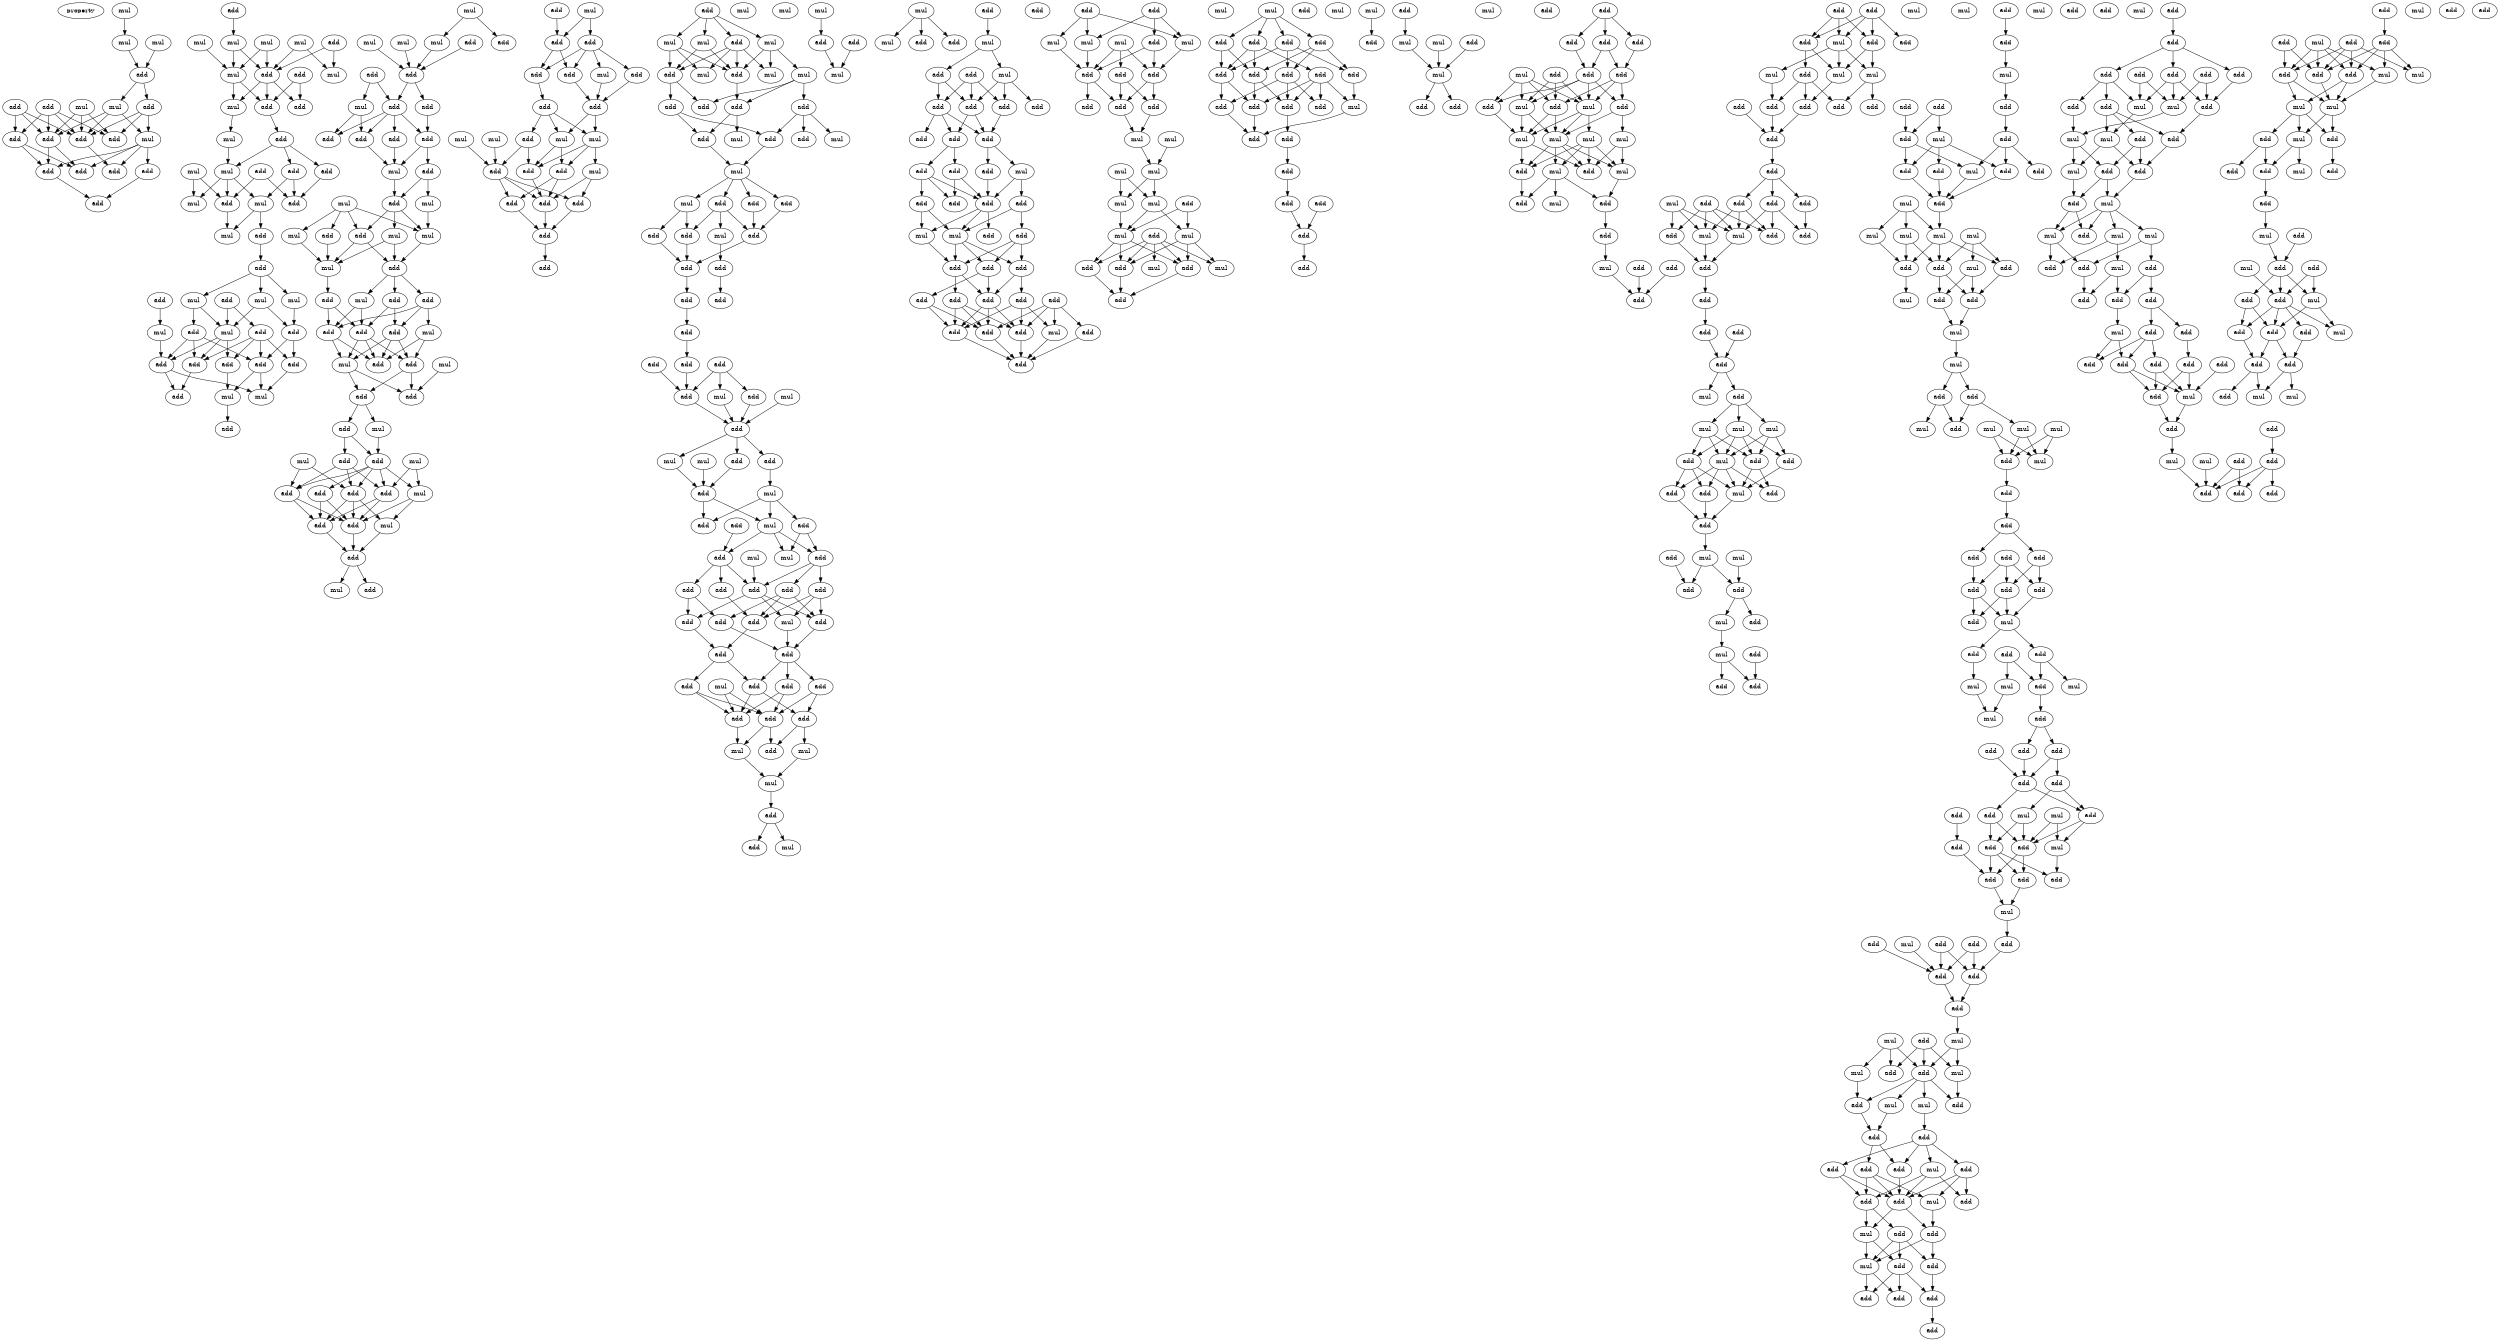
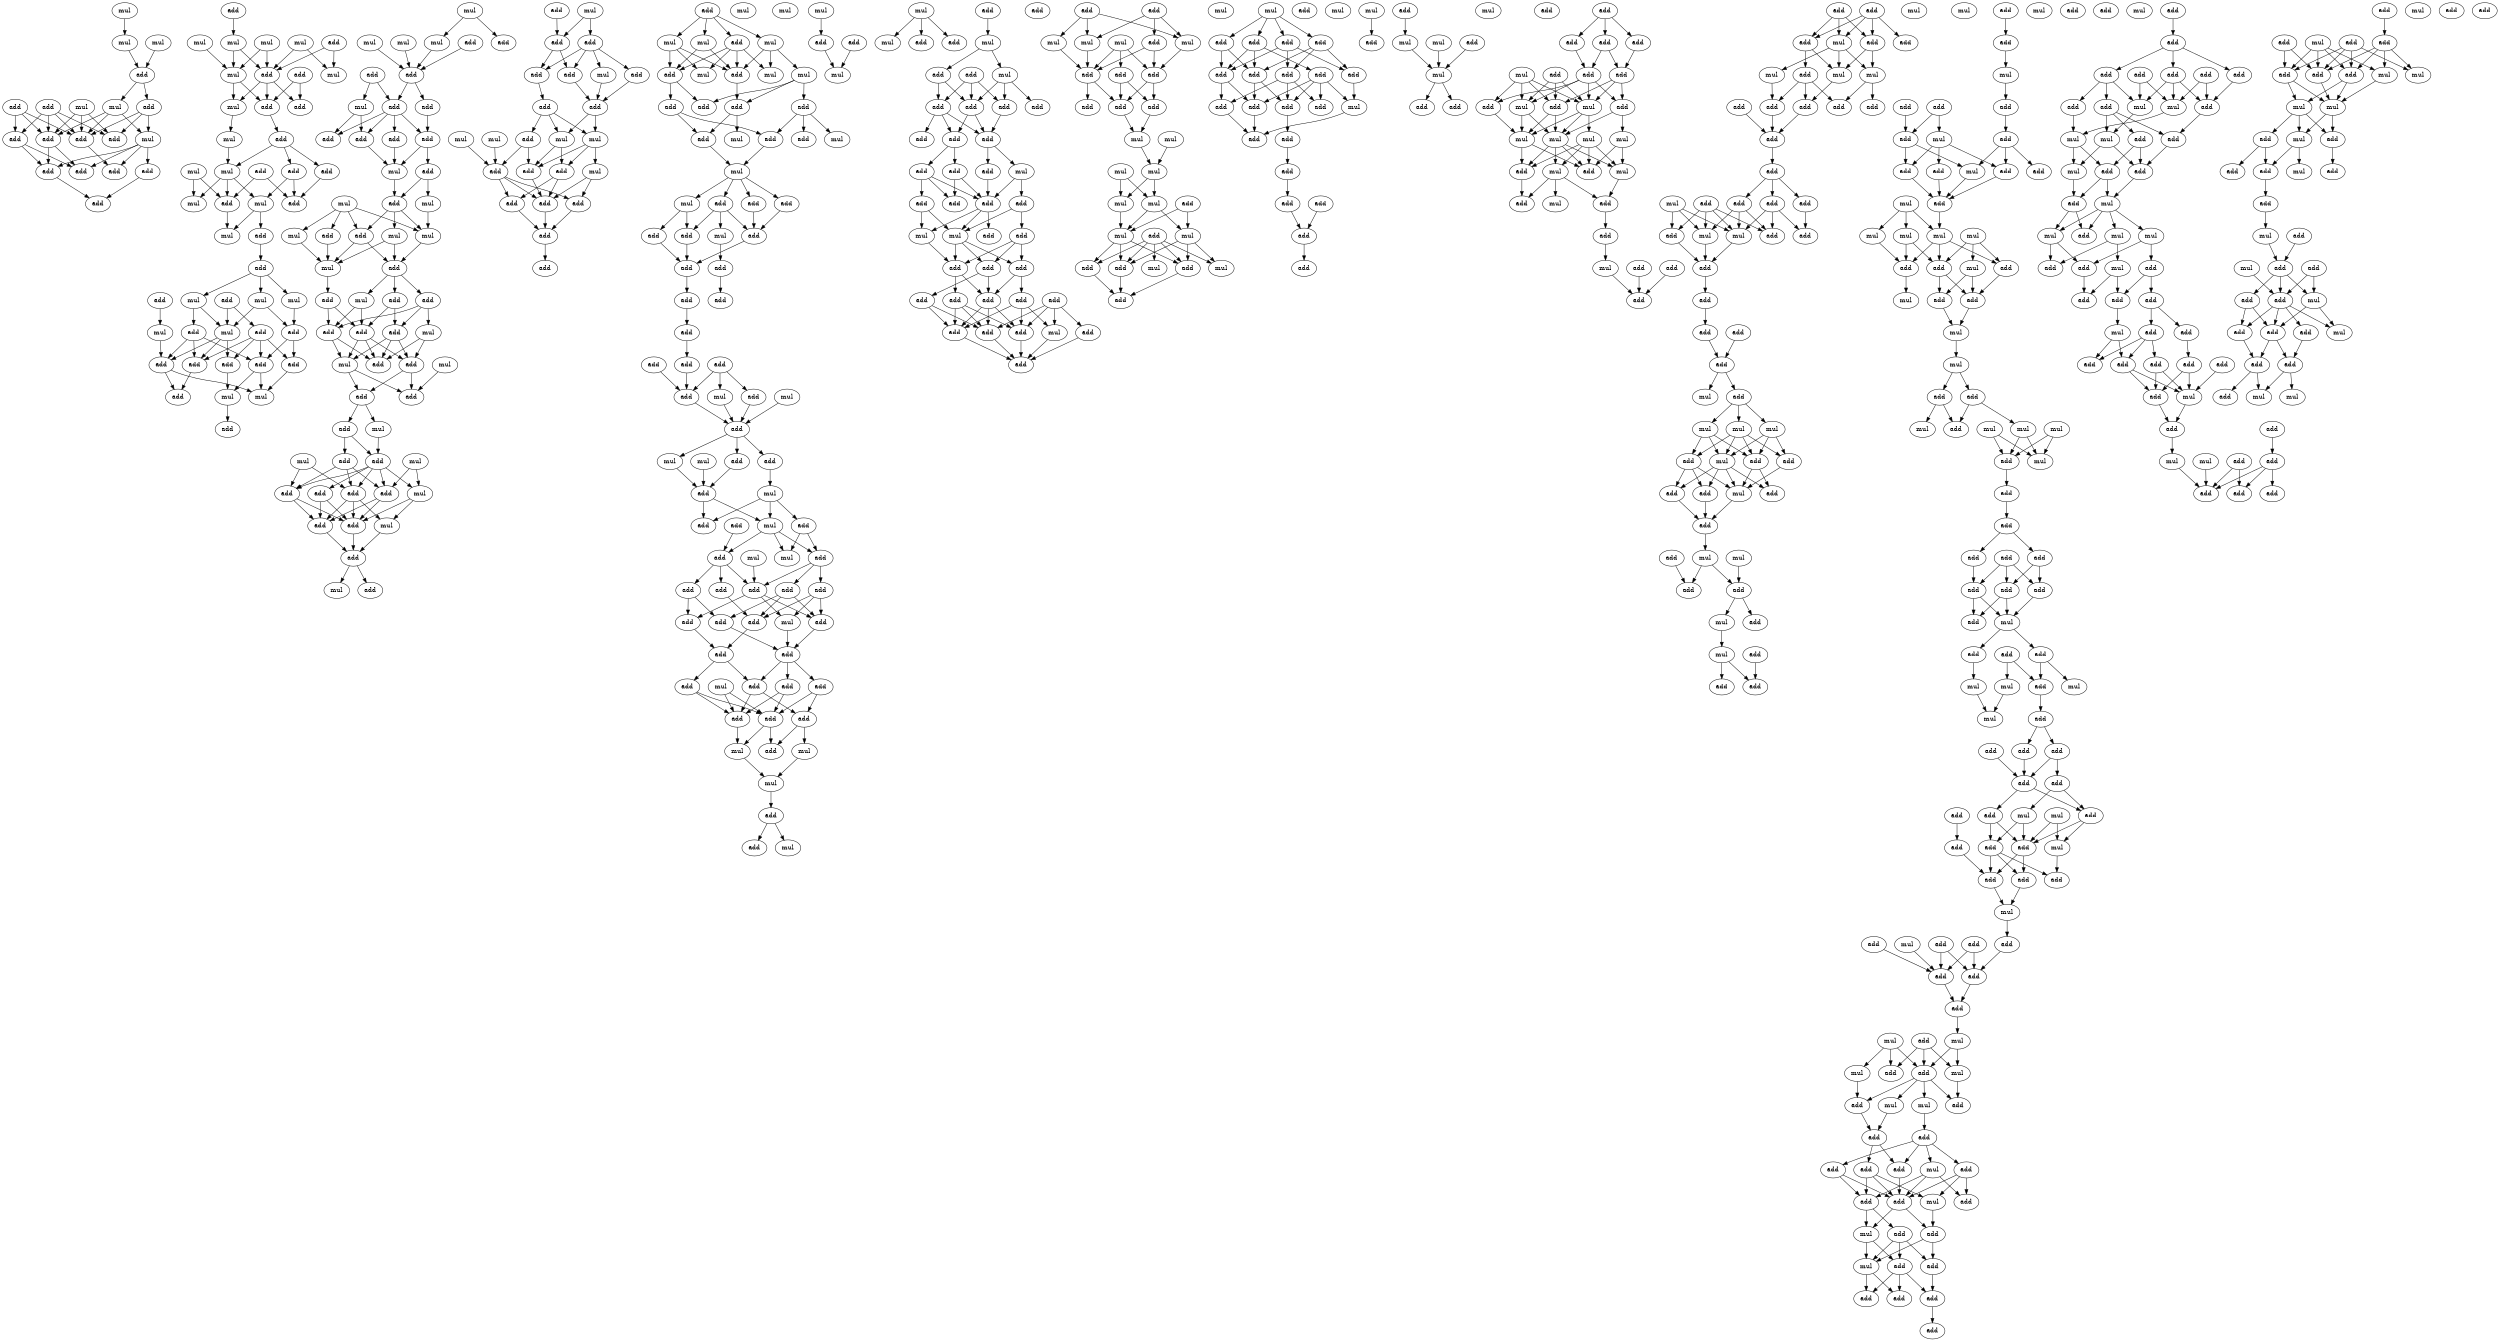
node "property": removed
